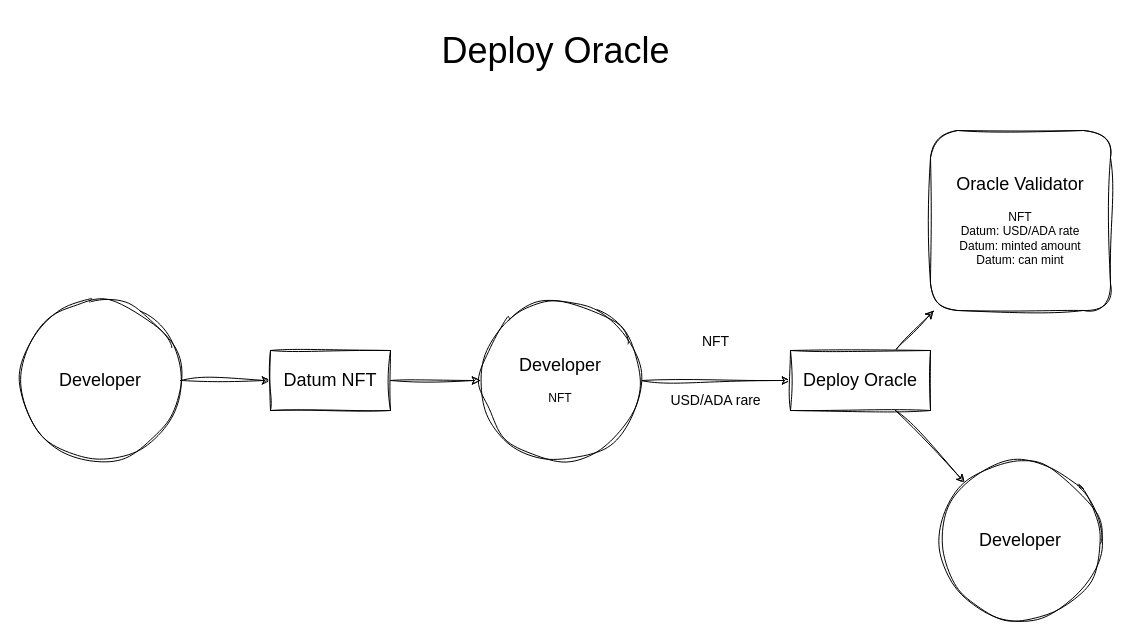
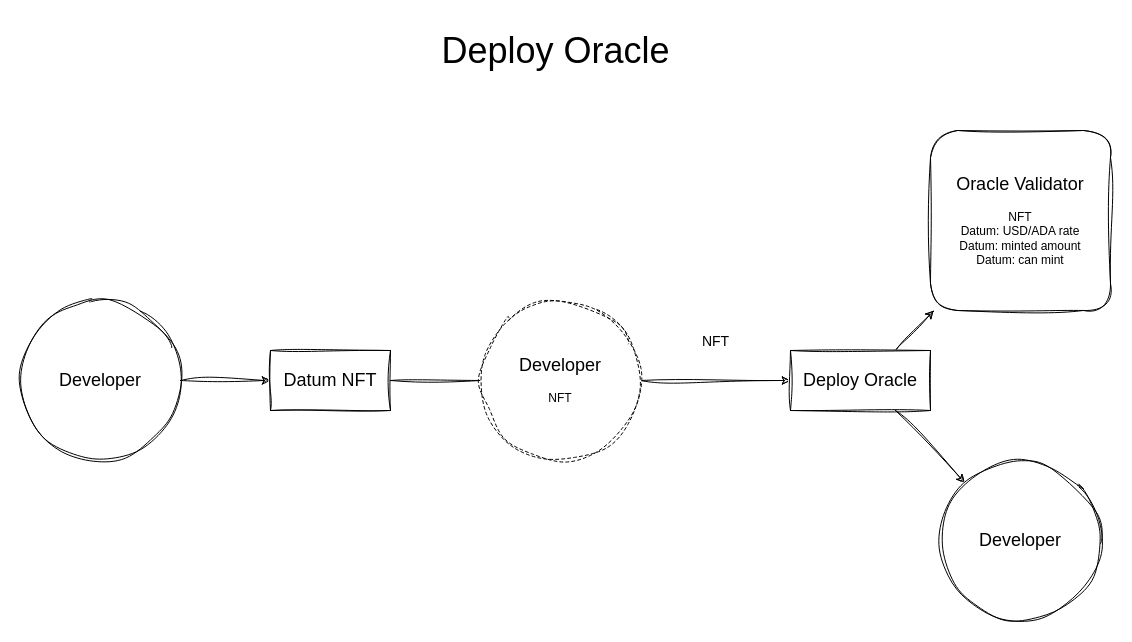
edge "Datum NFT" -> "Developer NFT": arrowhead classic -> none
node "Developer NFT": style solid -> dashed
node "USD/ADA rare": removed
